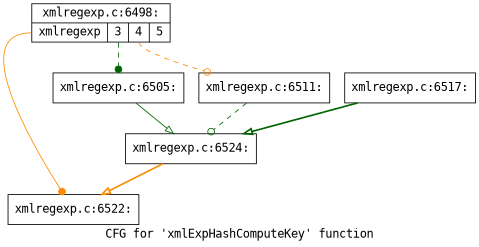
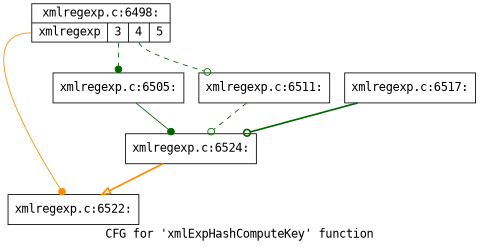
edge "xmlregexp.c:6498:" -> "xmlregexp.c:6511:": color darkorange -> darkgreen
edge "xmlregexp.c:6505:" -> "xmlregexp.c:6524:": arrowhead onormal -> dot
edge "xmlregexp.c:6517:" -> "xmlregexp.c:6524:": arrowhead onormal -> odot
